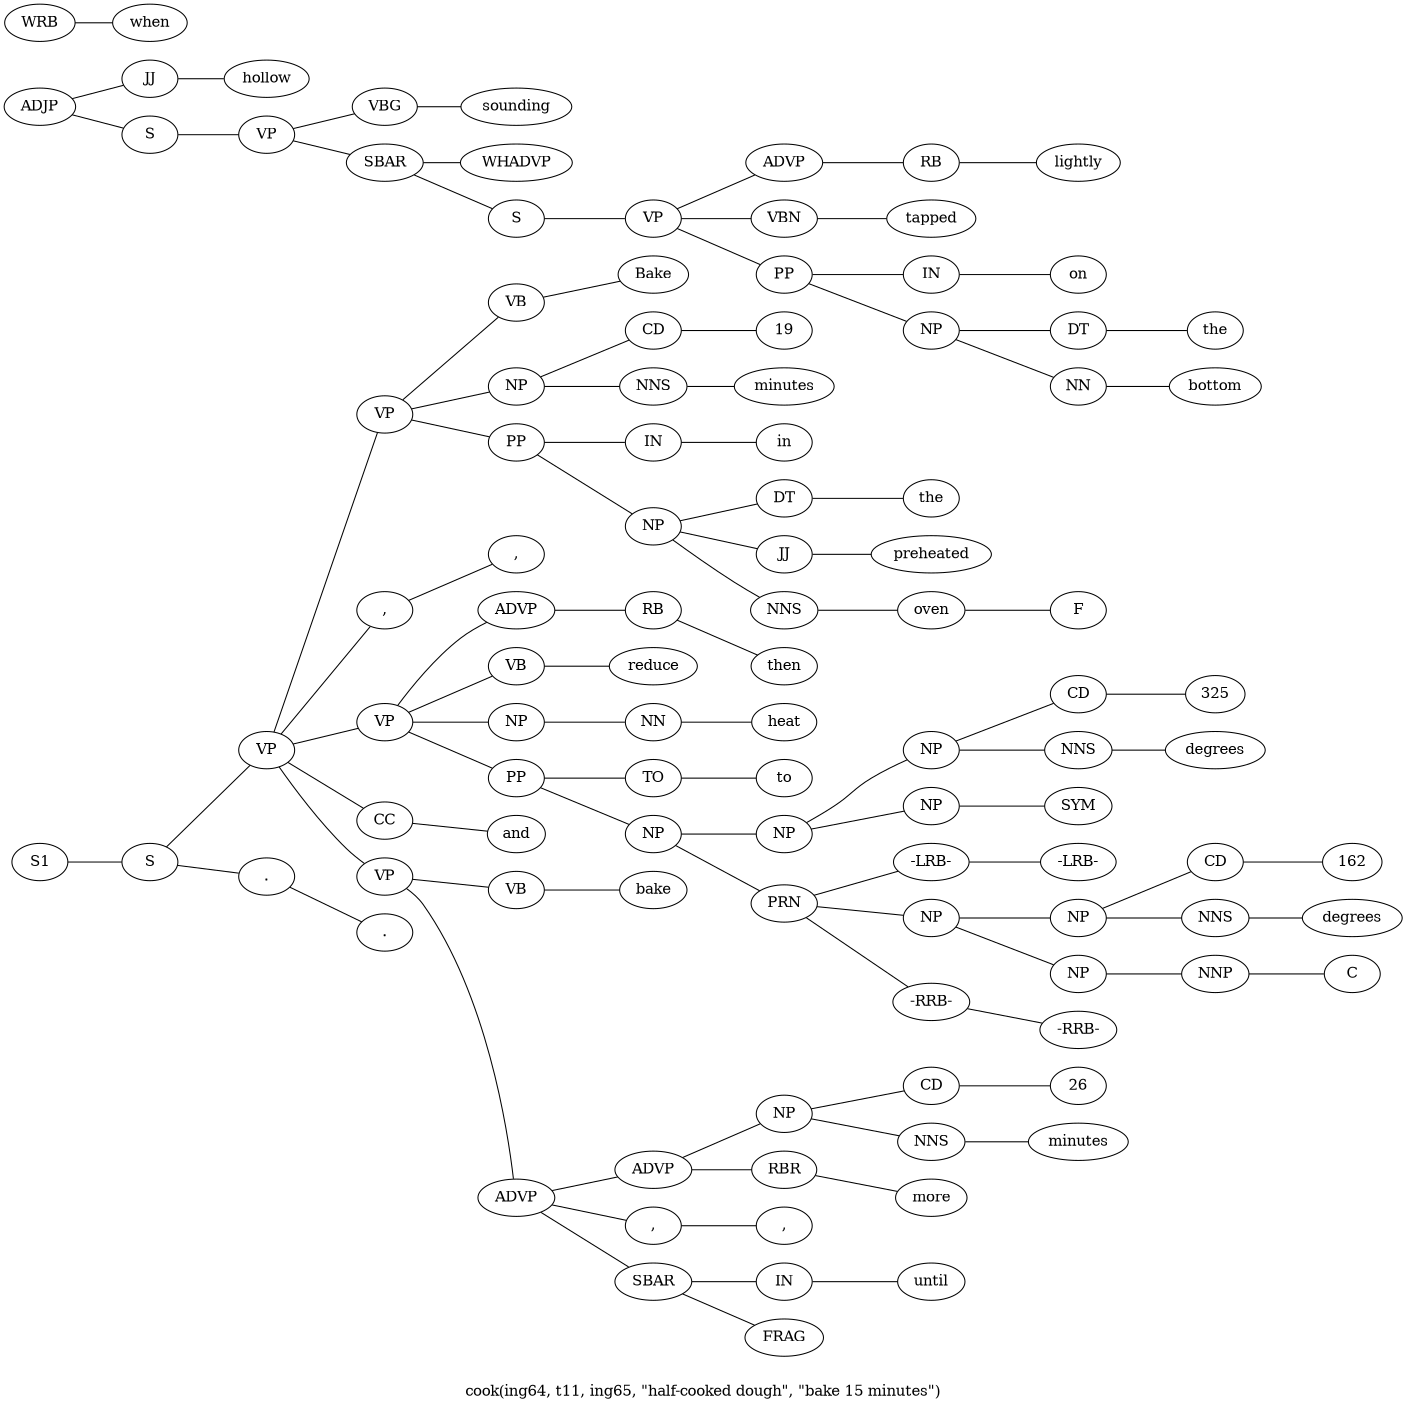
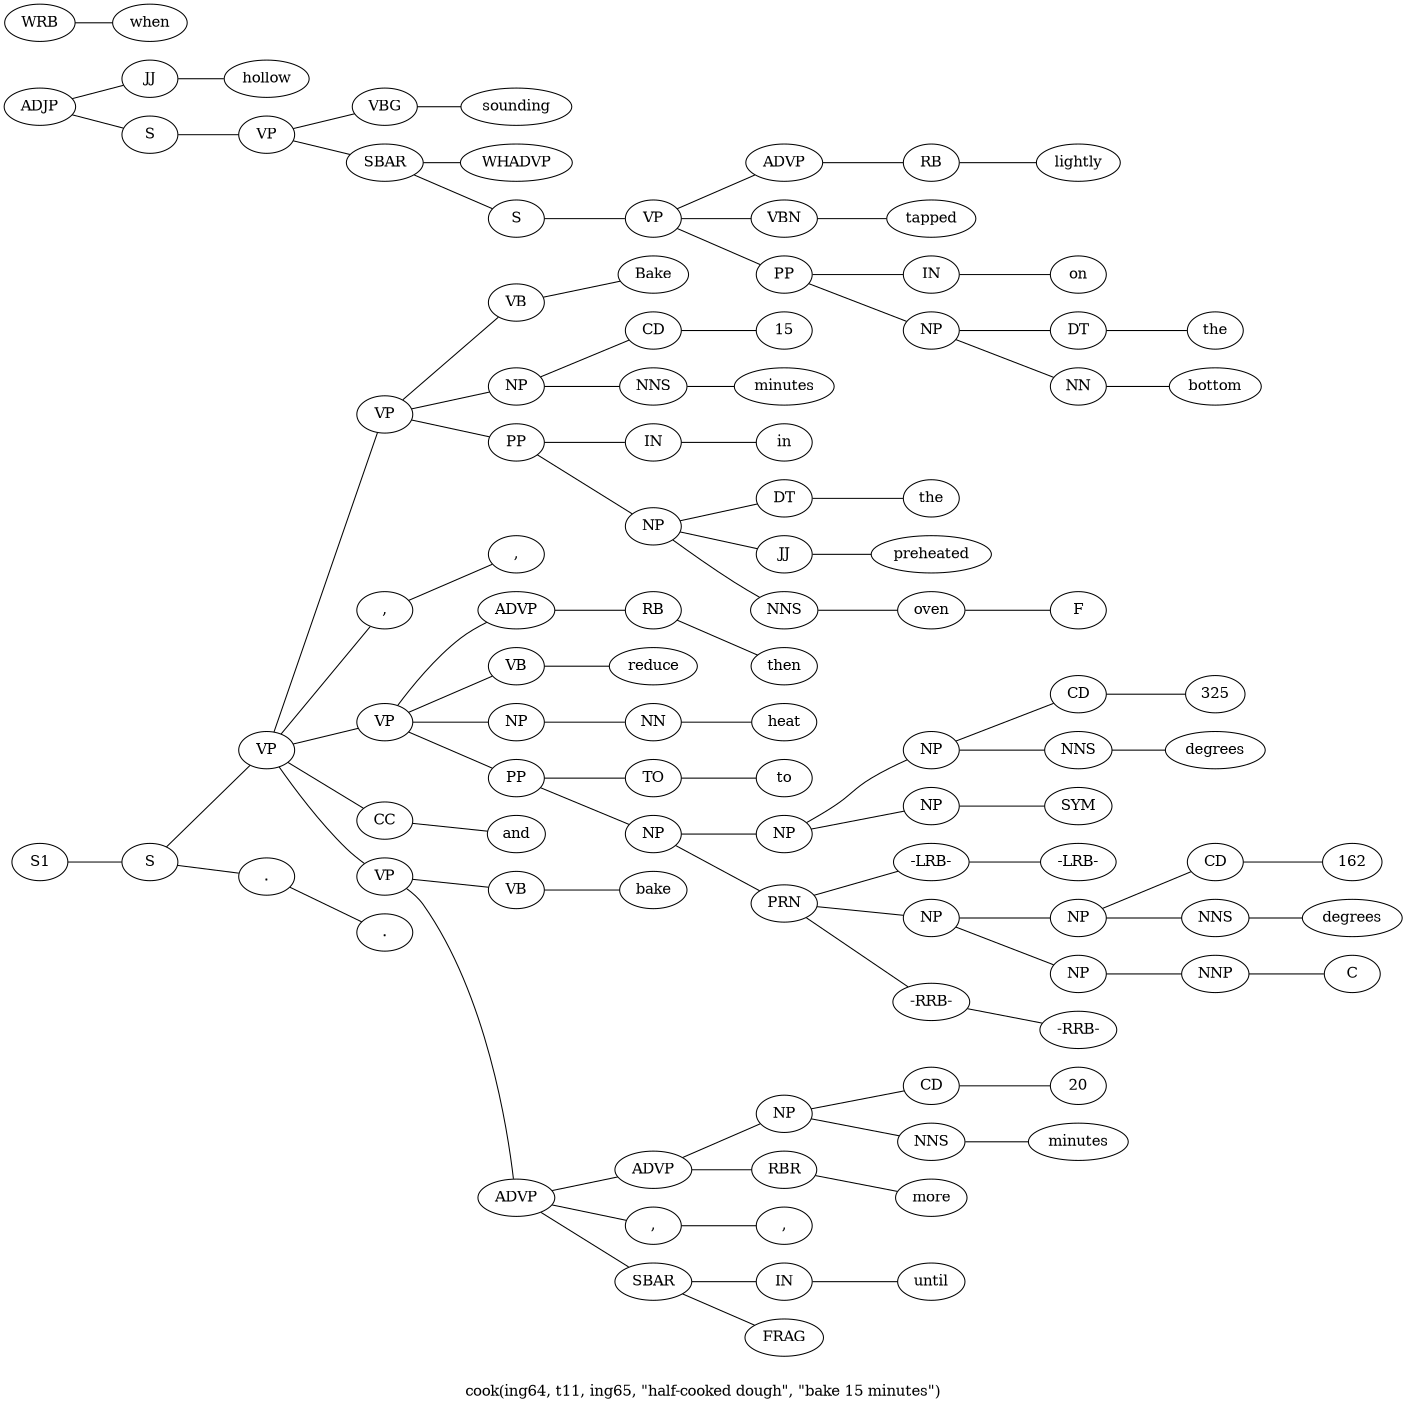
node "19": label "19" -> "15"
node "26": label "26" -> "20"
